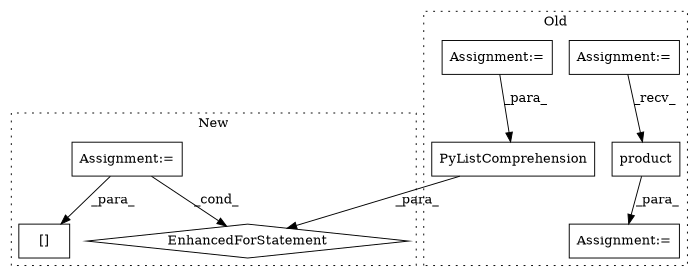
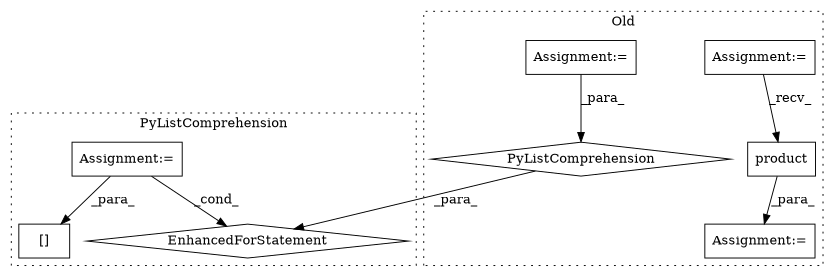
cluster "New": label "New" -> "PyListComprehension"
node "PyListComprehension": shape box -> diamond
